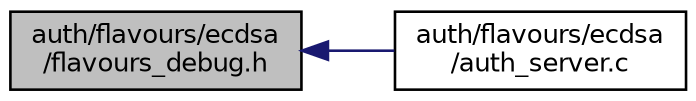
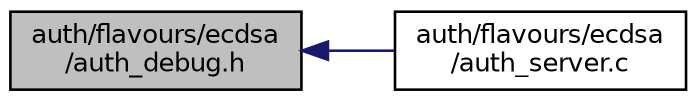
node "auth/flavours/ecdsa /flavours_debug.h": label "auth/flavours/ecdsa /flavours_debug.h" -> "auth/flavours/ecdsa /auth_debug.h"
